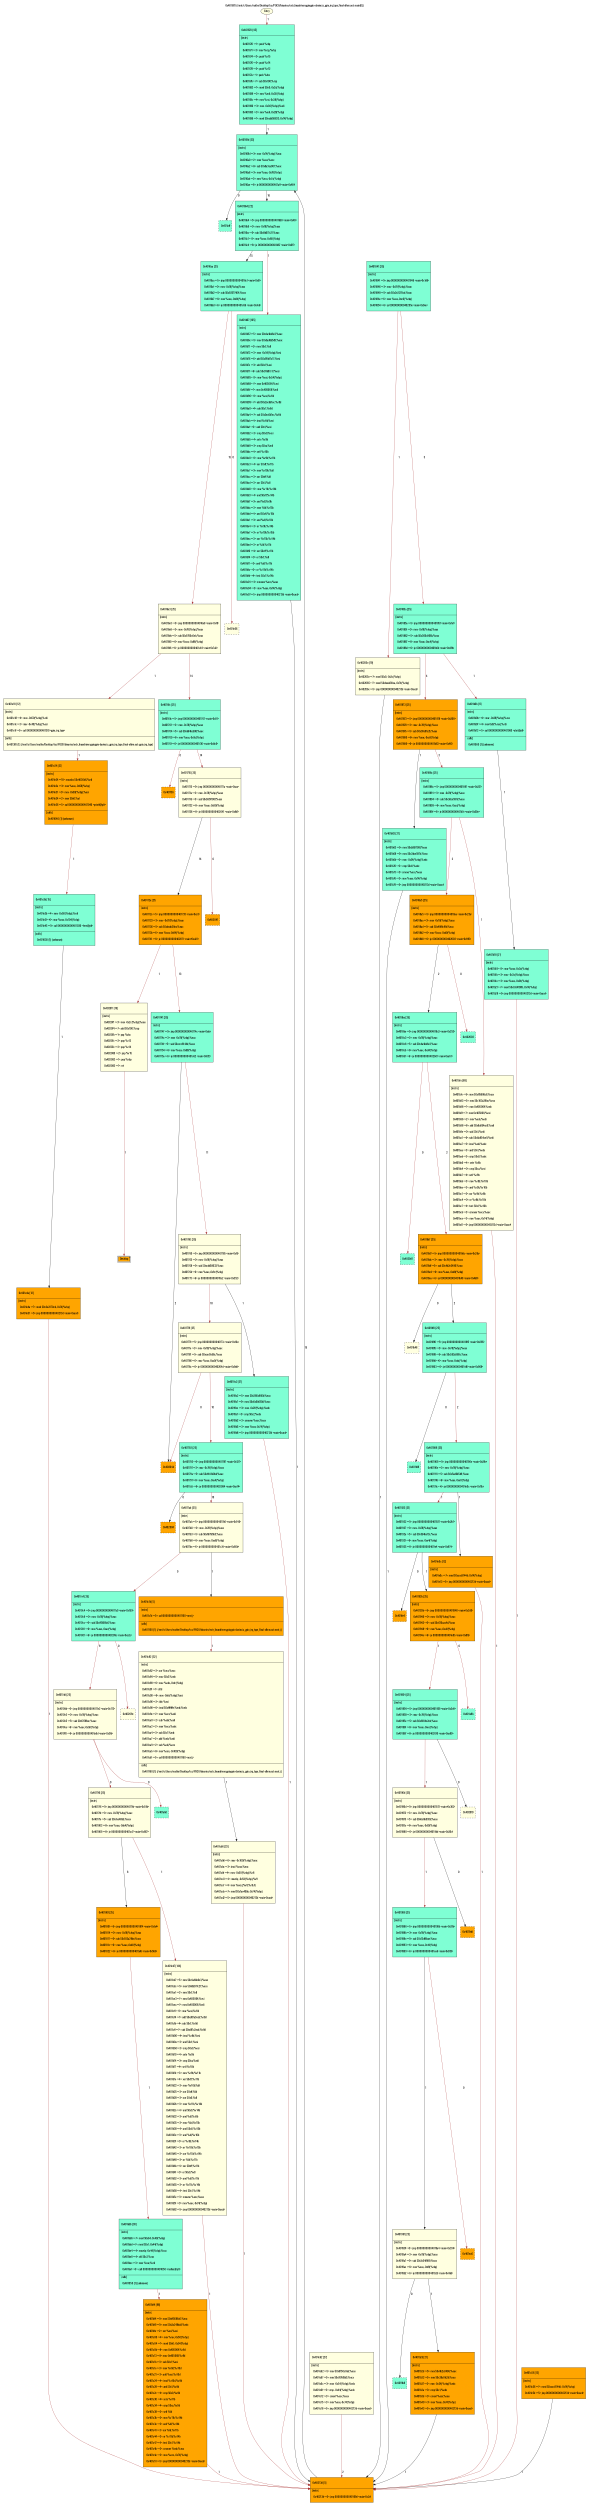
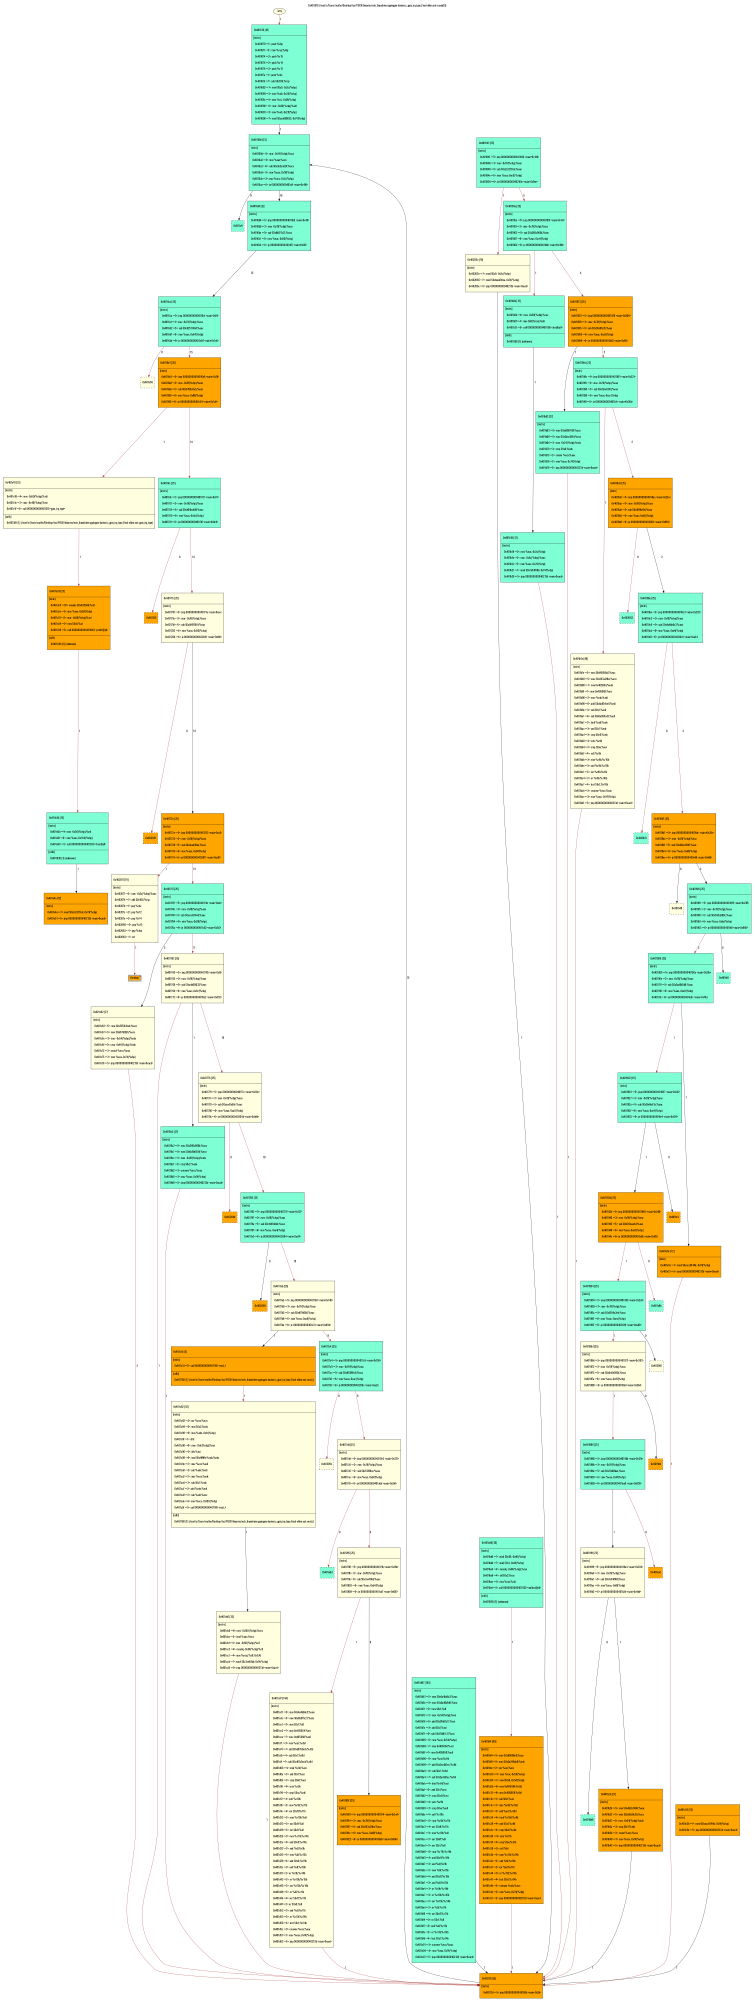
edge "0x4016b4 [22]" -> "0x401d67 [165]": removed, label "1"
node "0x4016e3 [25]": fillcolor lightyellow -> orange
edge "0x401747 [25]" -> "0x40204d": now "0x401747 [25]" -> "0x401c62 [27]"
edge "0x401b63 [27]" -> "0x40213d [5]": color black -> brown
edge "0x401e4a [12]" -> "0x40213d [5]": now "0x401760 [25]" -> "0x40213d [5]"
edge "0x40180f [25]" -> "0x401bd6 [30]": removed, label "1"
